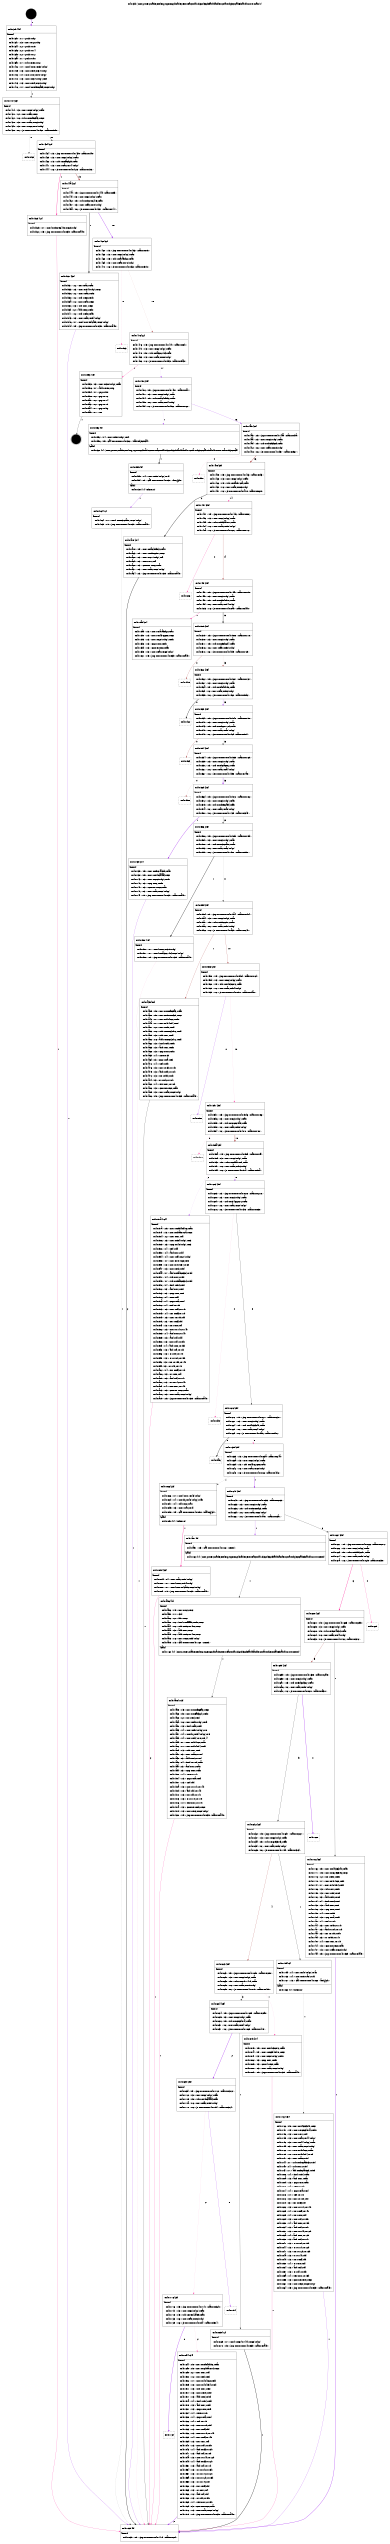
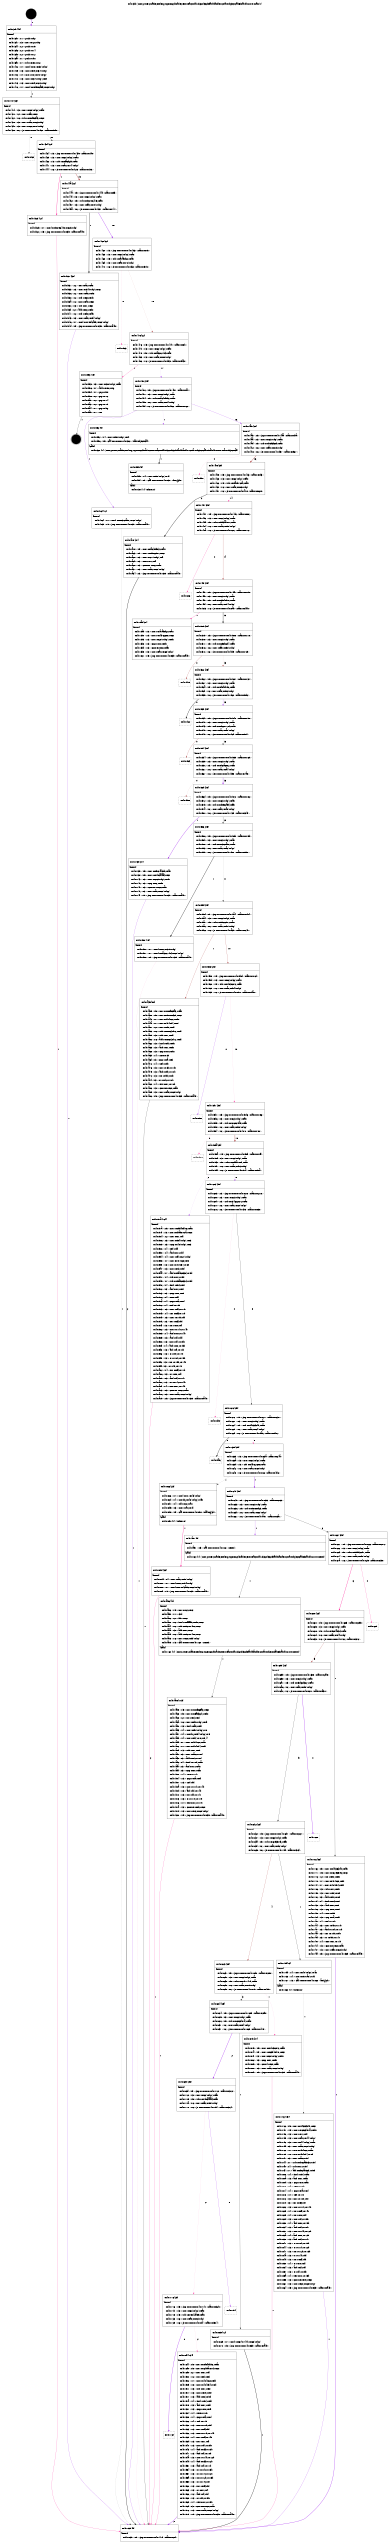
edge "0x401b5b [9]" -> "0x401b64 [12]": now "0x40148c [25]" -> "0x401b64 [12]"
